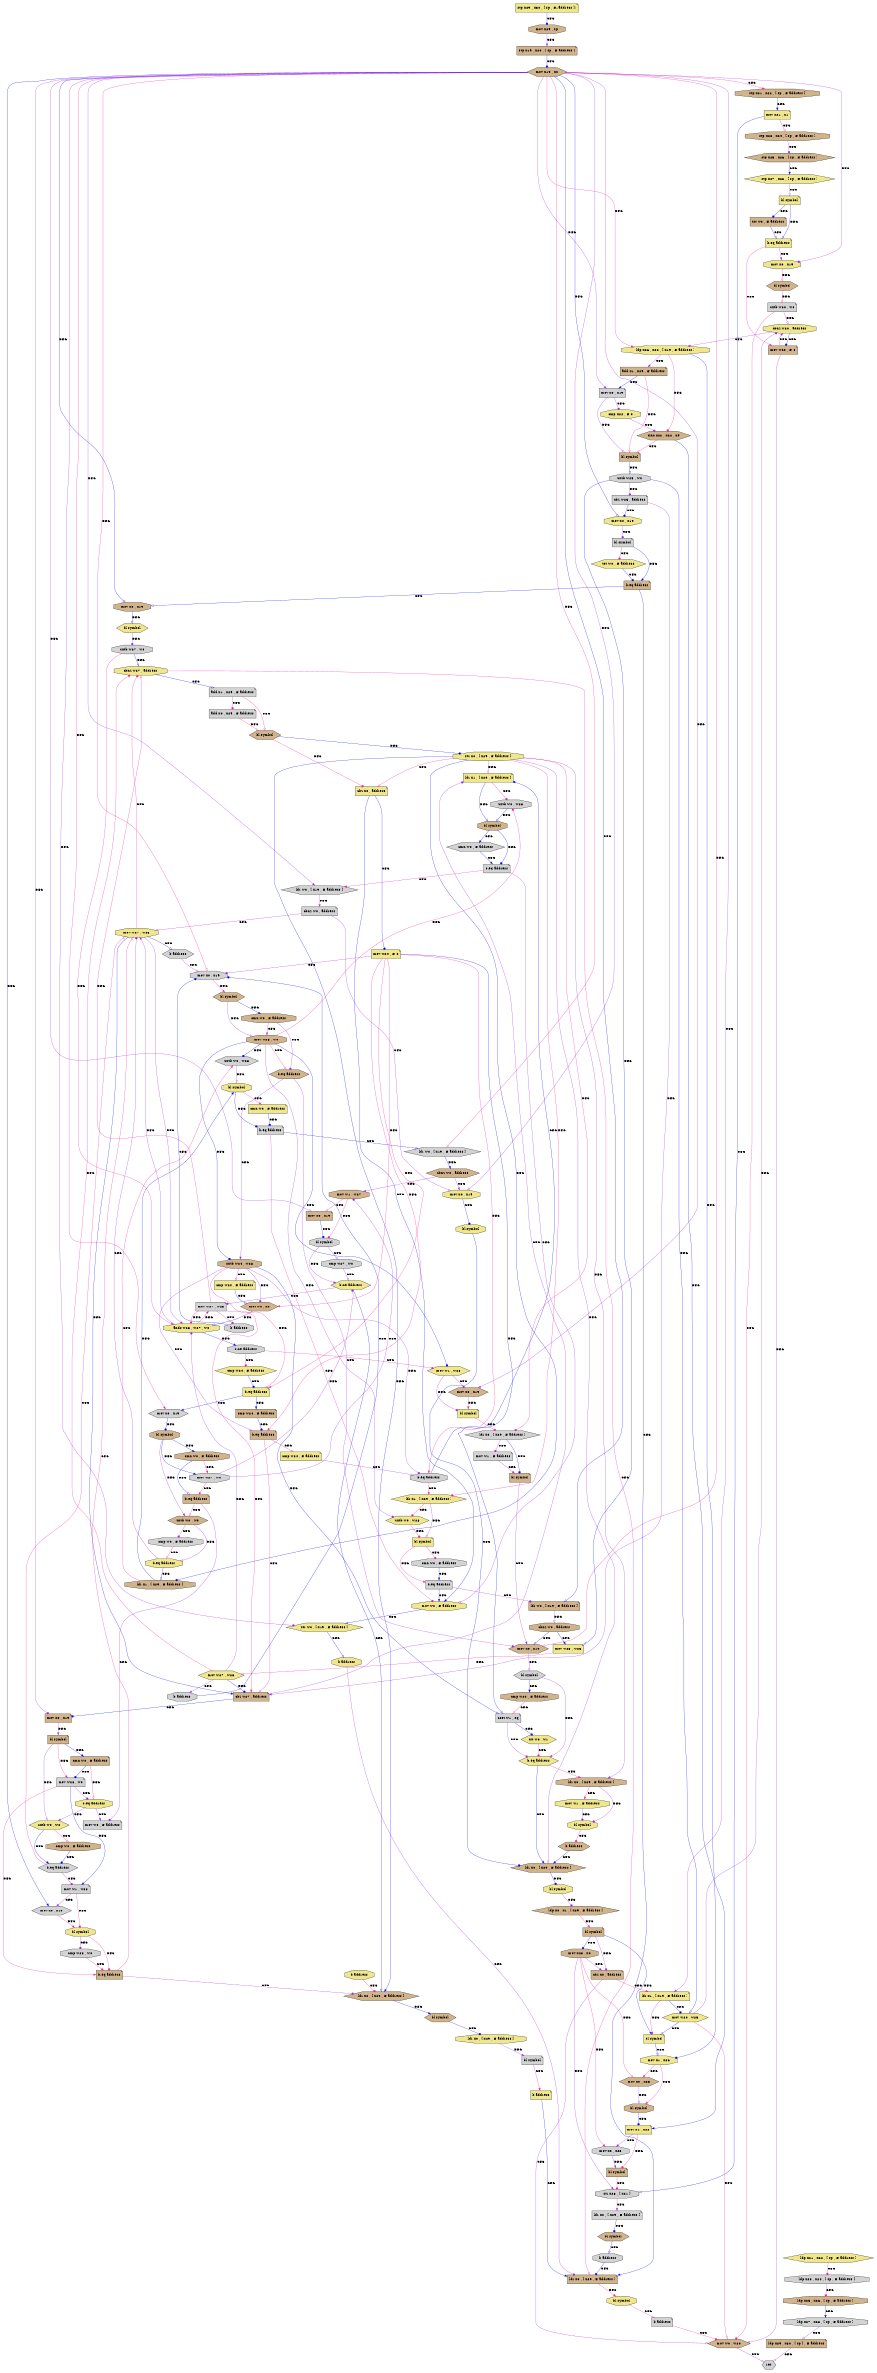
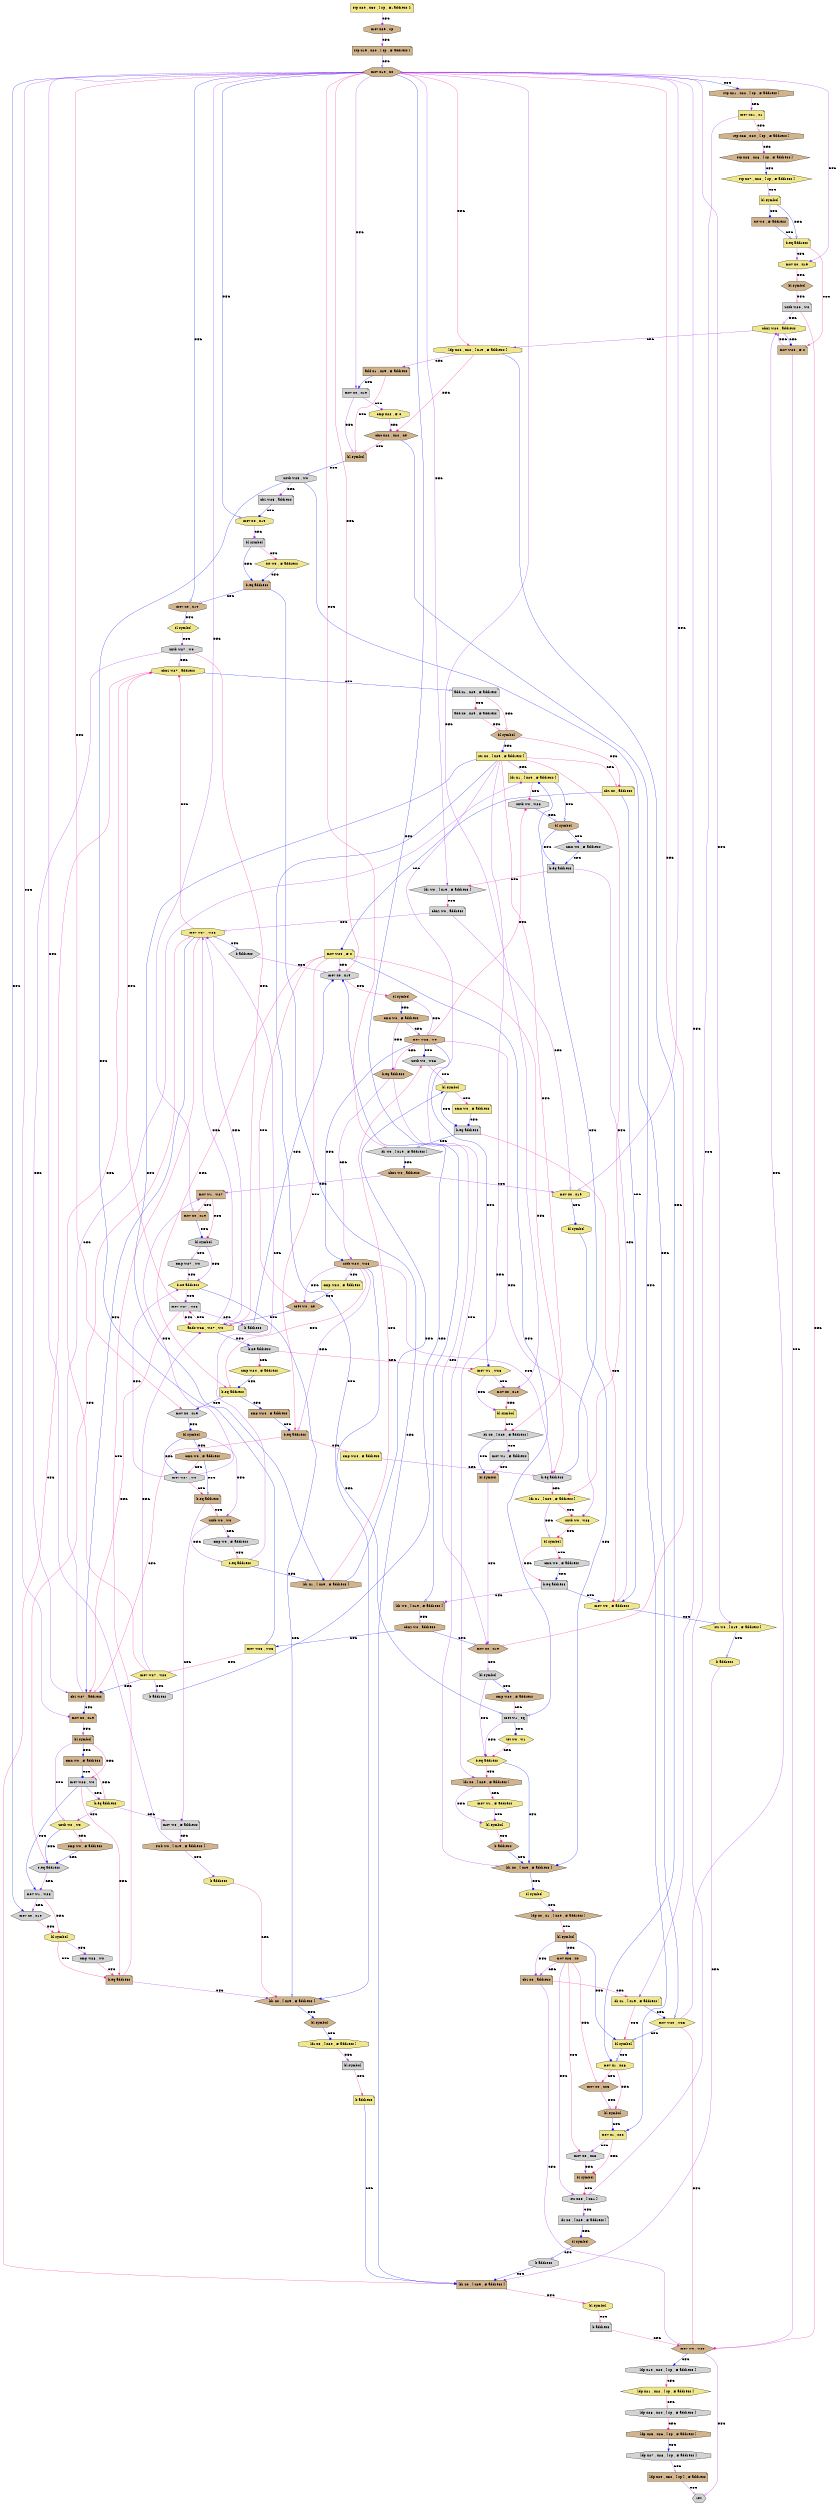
edge "stp x29 , x30 , [ sp , #- address ]!" -> "mov x29 , sp": color blue -> purple
edge "stp x19 , x20 , [ sp , # address ]" -> "mov x19 , x0": arrowhead dot -> onormal
edge "mov x19 , x0" -> "stp x21 , x22 , [ sp , # address ]": color deeppink -> blue
edge "stp x21 , x22 , [ sp , # address ]" -> "mov x21 , x1": color blue -> purple
edge "uxtb w27 , w0" -> "cbnz w27 , address": color blue -> purple
node "str x0 , [ x29 , # address ]": shape octagon -> note
edge "mov x21 , x1" -> "str x23 , [ x21 ]": color blue -> purple
node "mov w1 , w27": shape octagon -> note
edge "cbz w25 , address" -> "cbz w27 , address": now "uxtb w27 , w0" -> "cbz w27 , address"
edge "mov w27 , w0" -> "mov w1 , w27": arrowhead dot -> normal
node "strb w0 , [ x19 , # address ]": added
edge "ldp x21 , x22 , [ sp , # address ]" -> "ldp x23 , x24 , [ sp , # address ]": arrowhead dot -> onormal
node "ldp x19 , x20 , [ sp , # address ]": added
